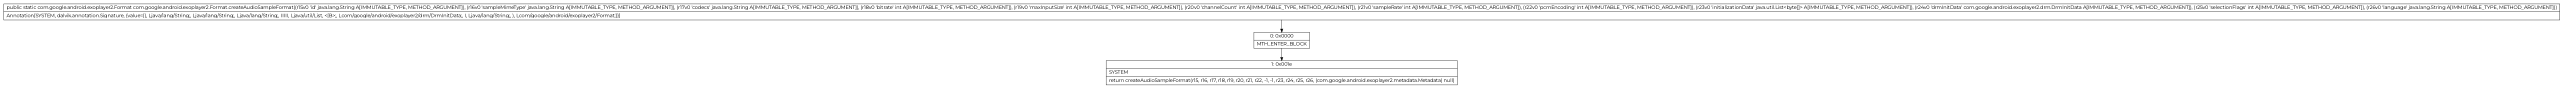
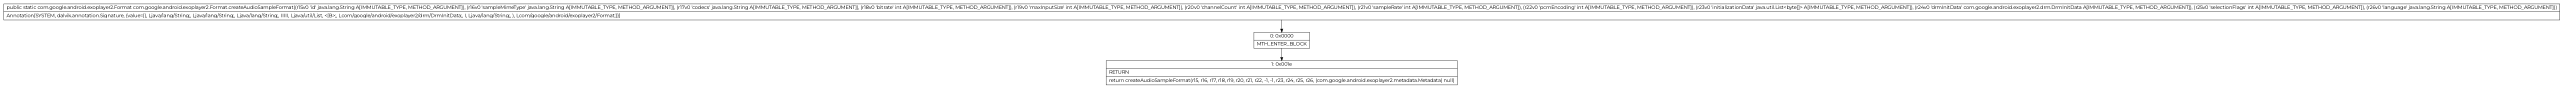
node "1: 0x001e": text "SYSTEM" -> "RETURN"
